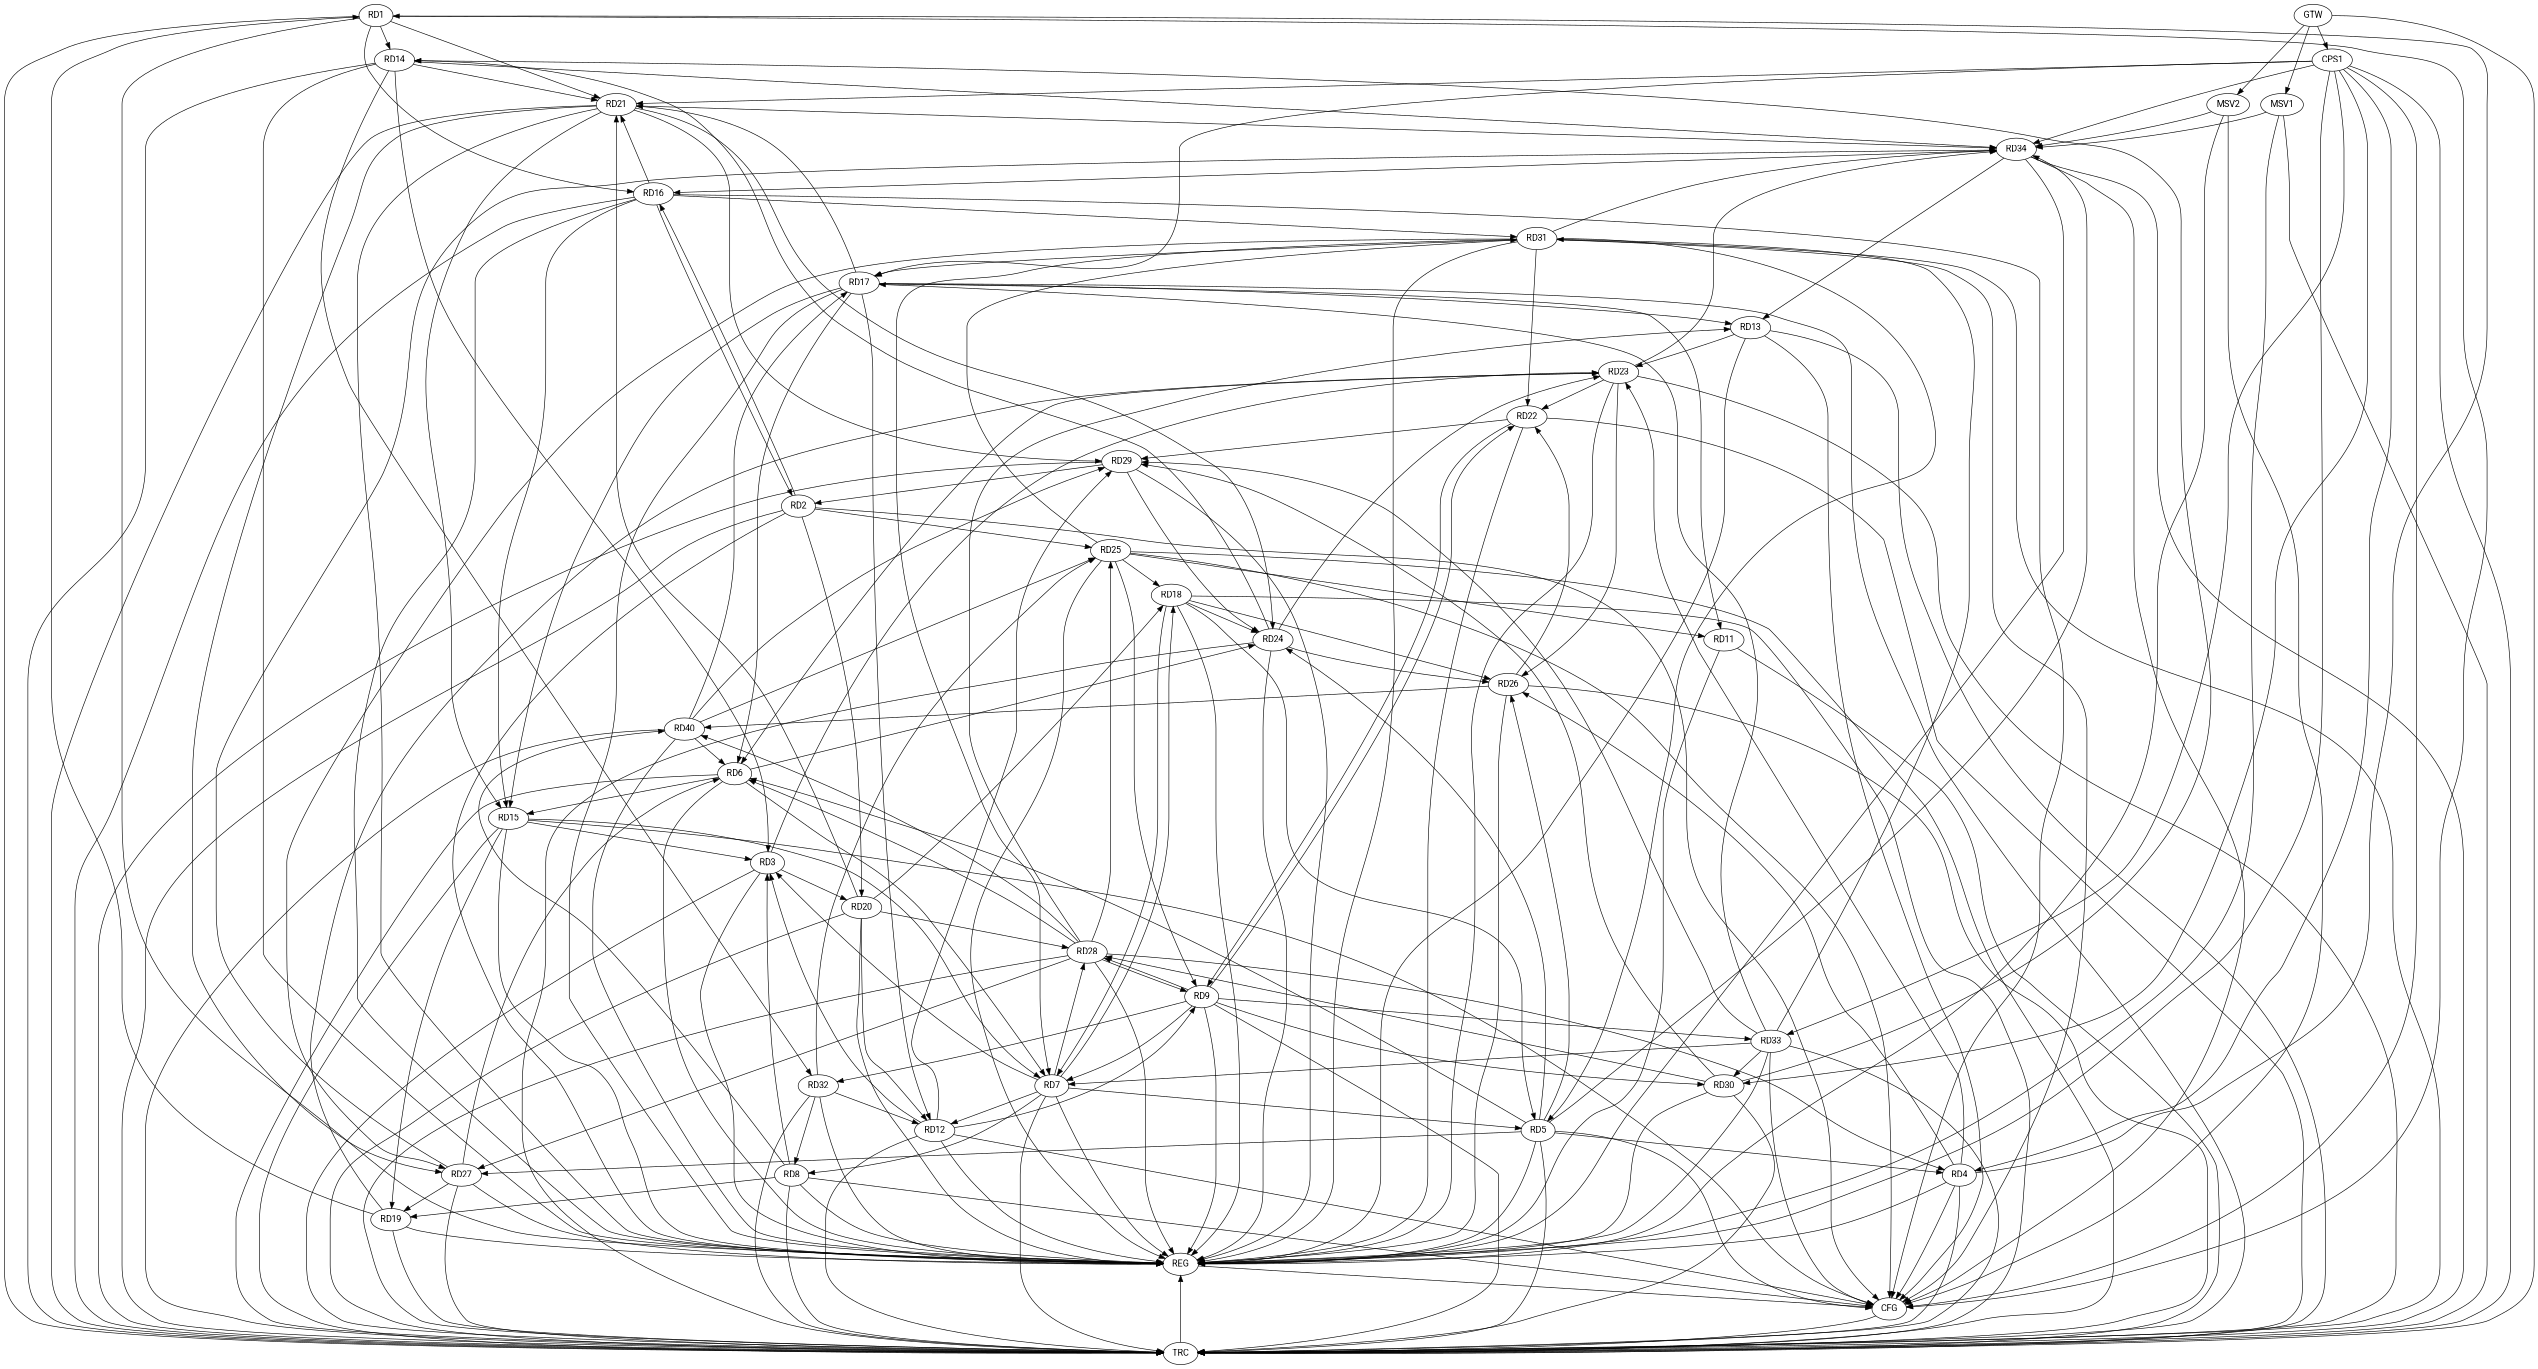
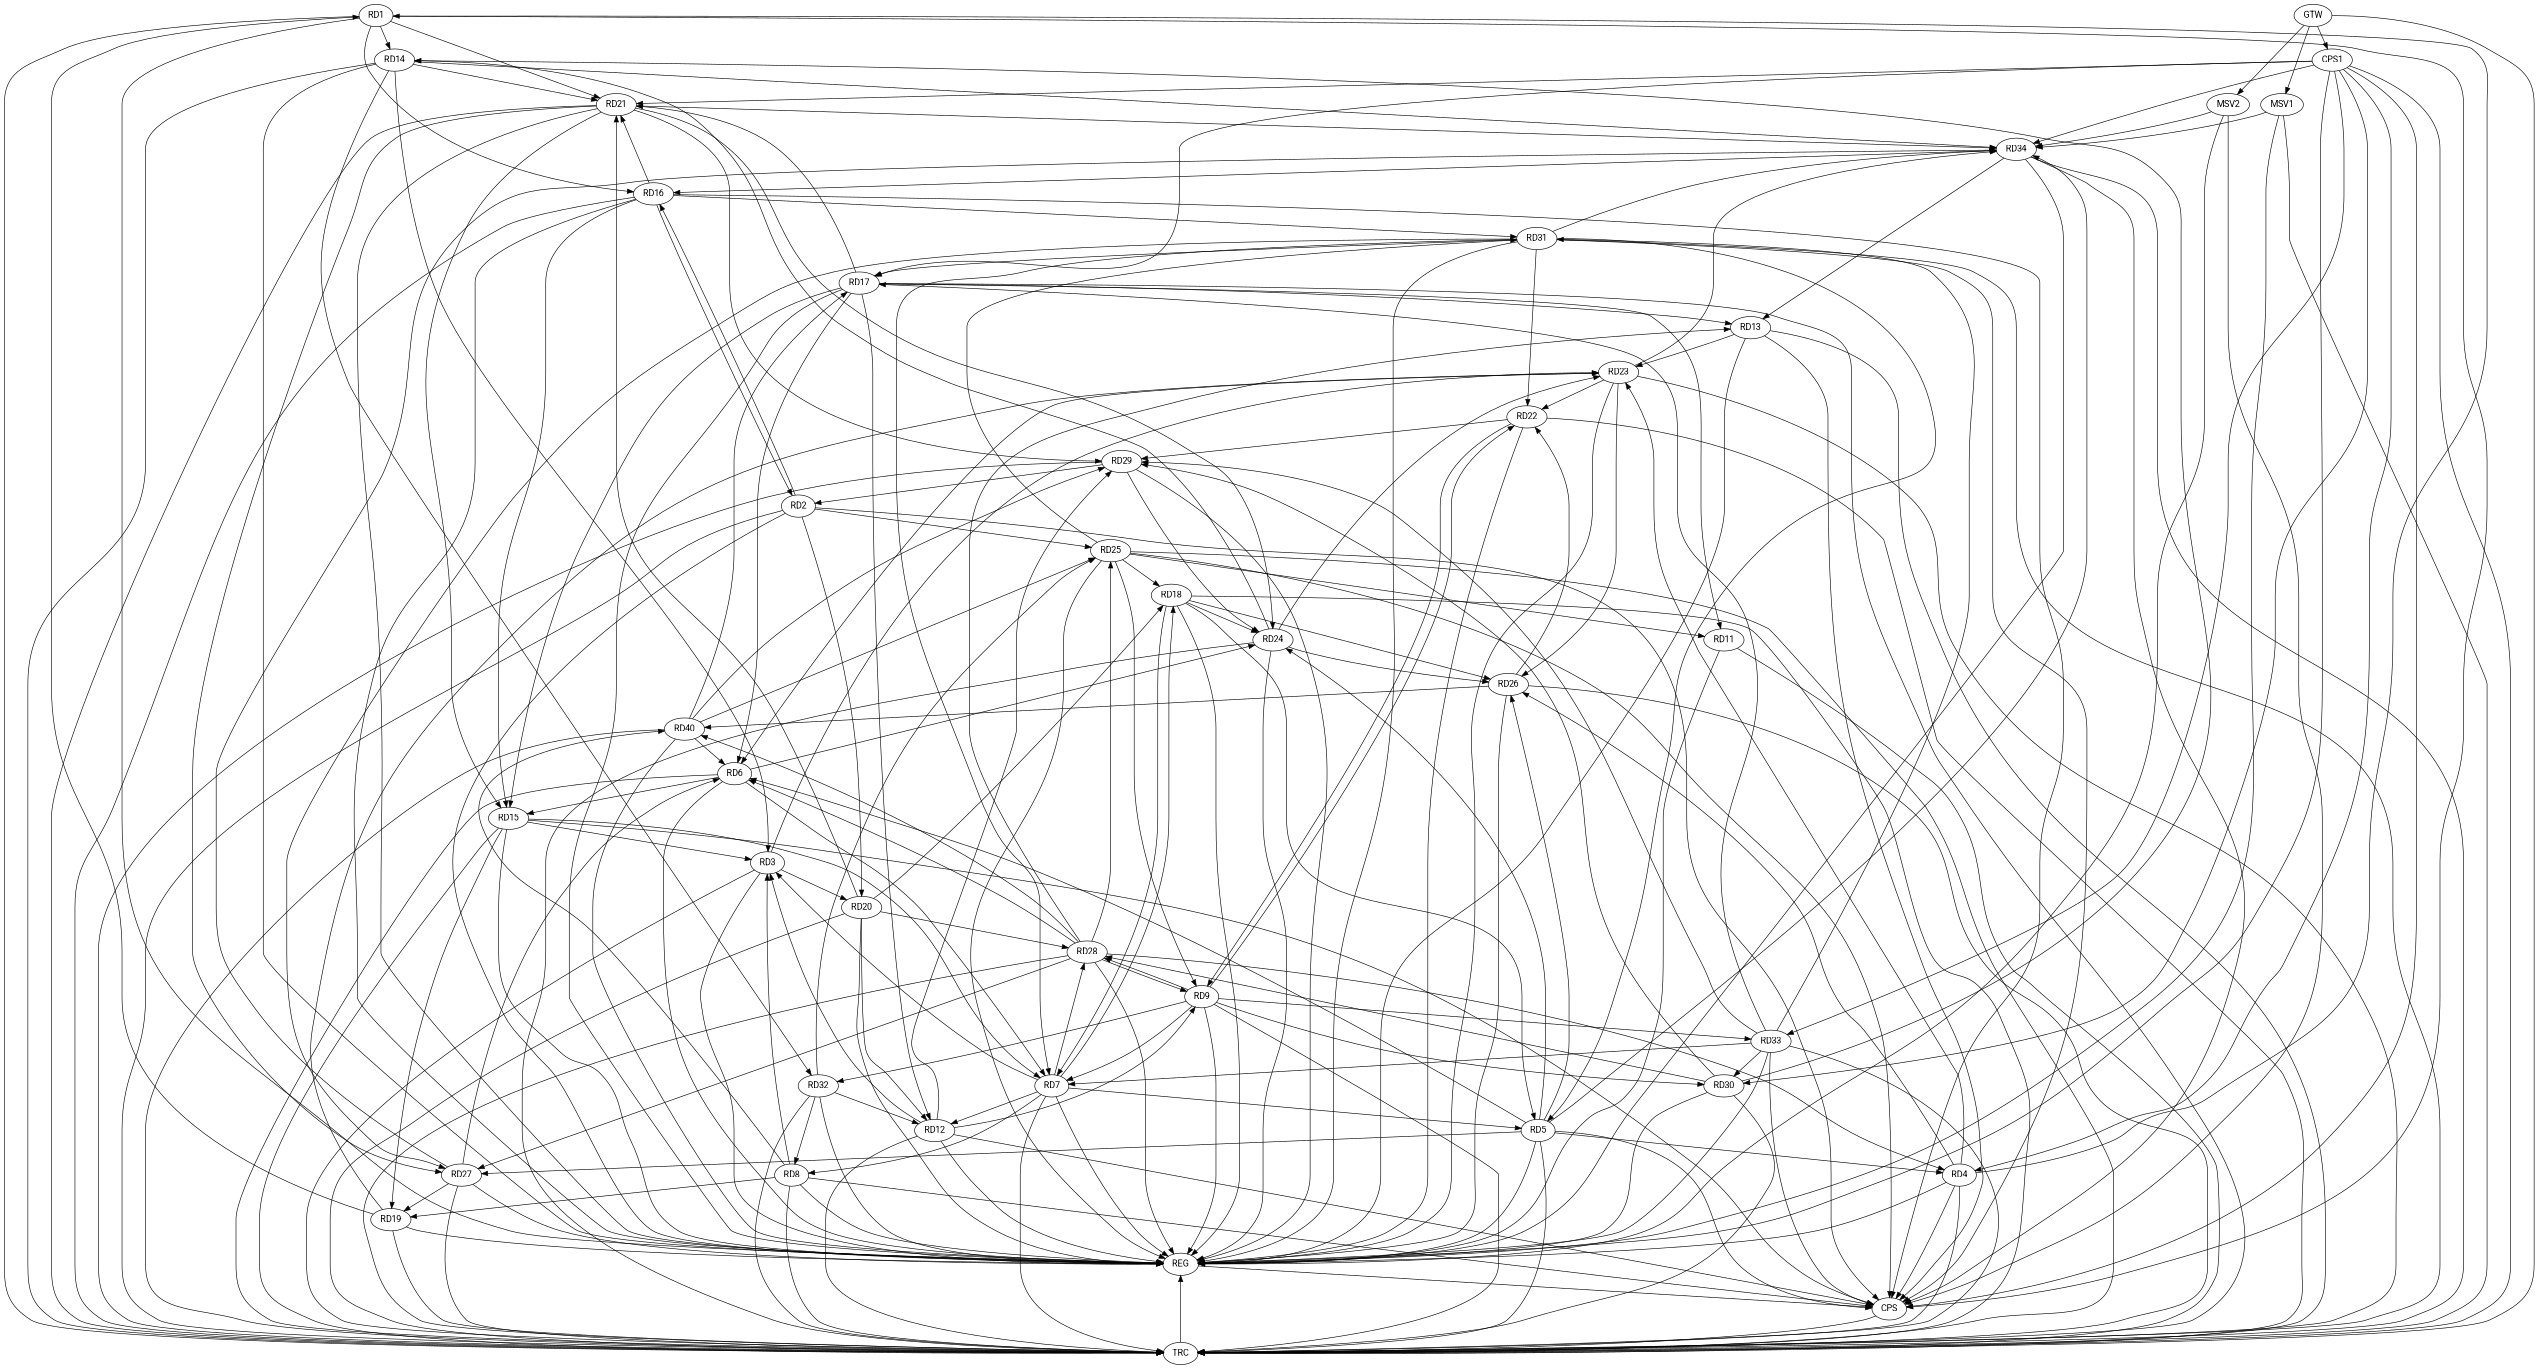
node "CFG": label "CFG" -> "CPS"
